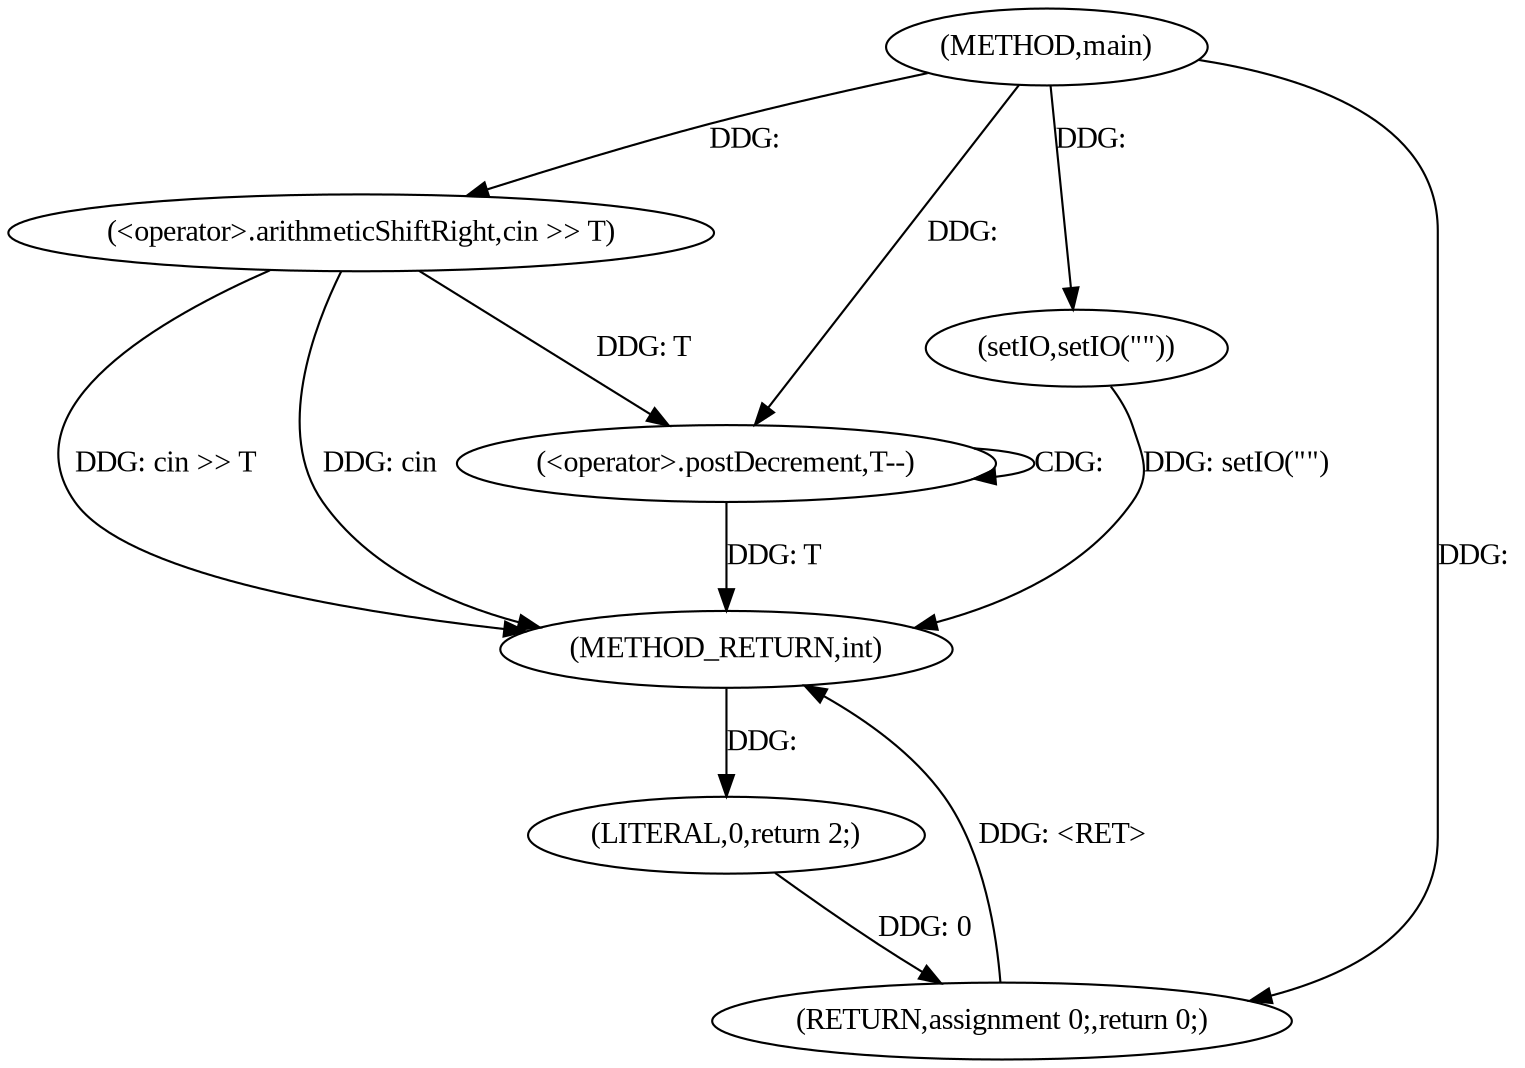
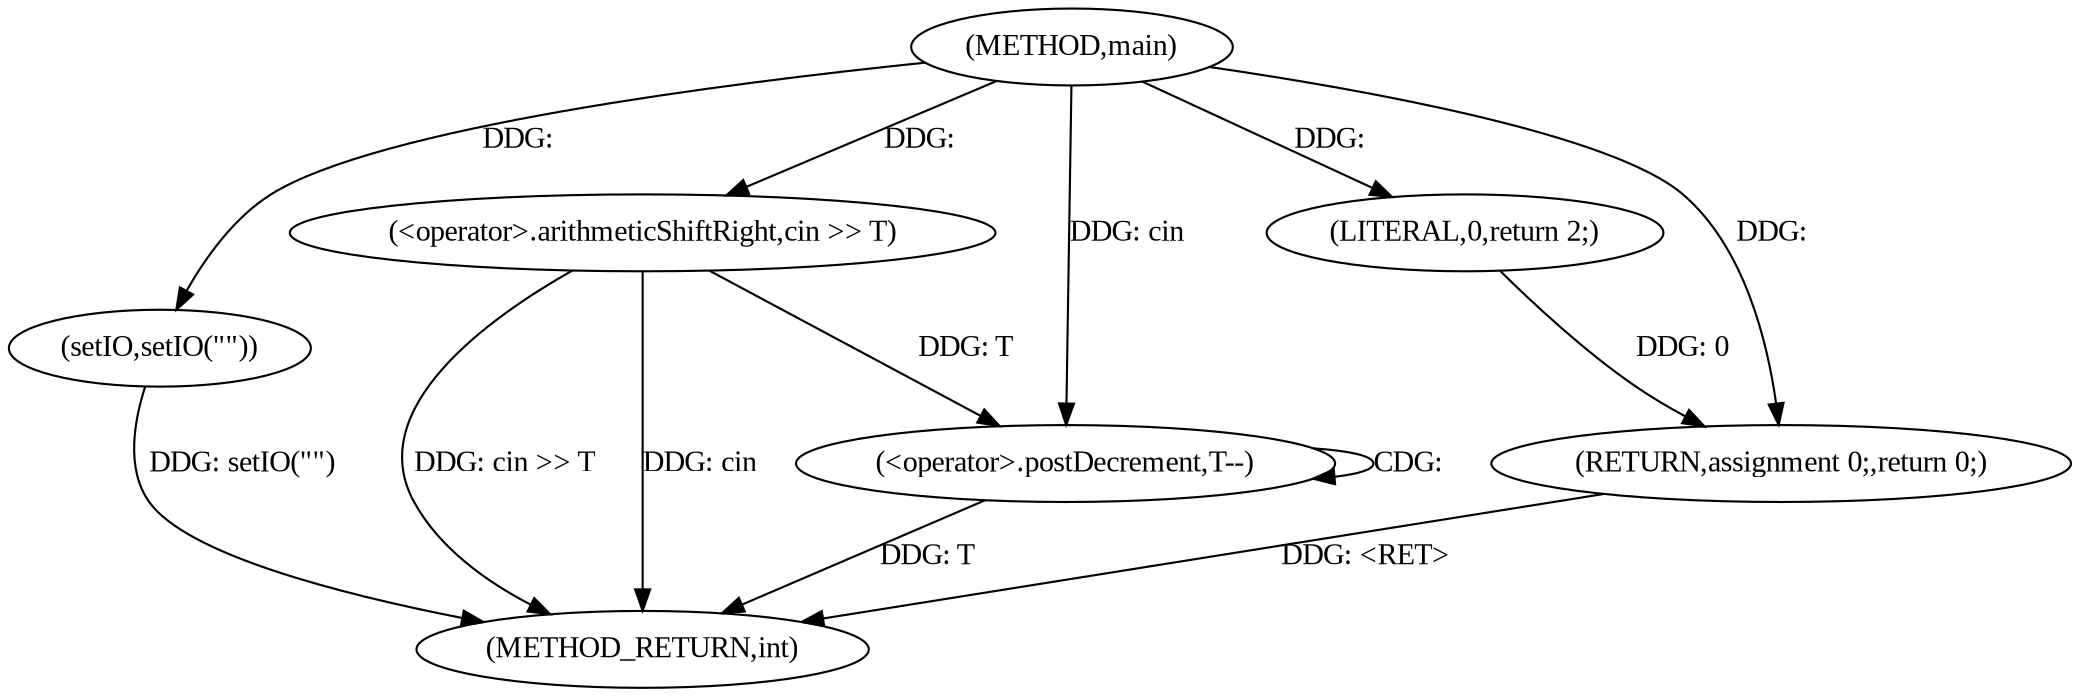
edge "(METHOD,main)" -> "(<operator>.postDecrement,T--)": label "DDG: " -> "DDG: cin"
edge "(METHOD_RETURN,int)" -> "(LITERAL,0,return 2;)": now "(METHOD,main)" -> "(LITERAL,0,return 2;)"
